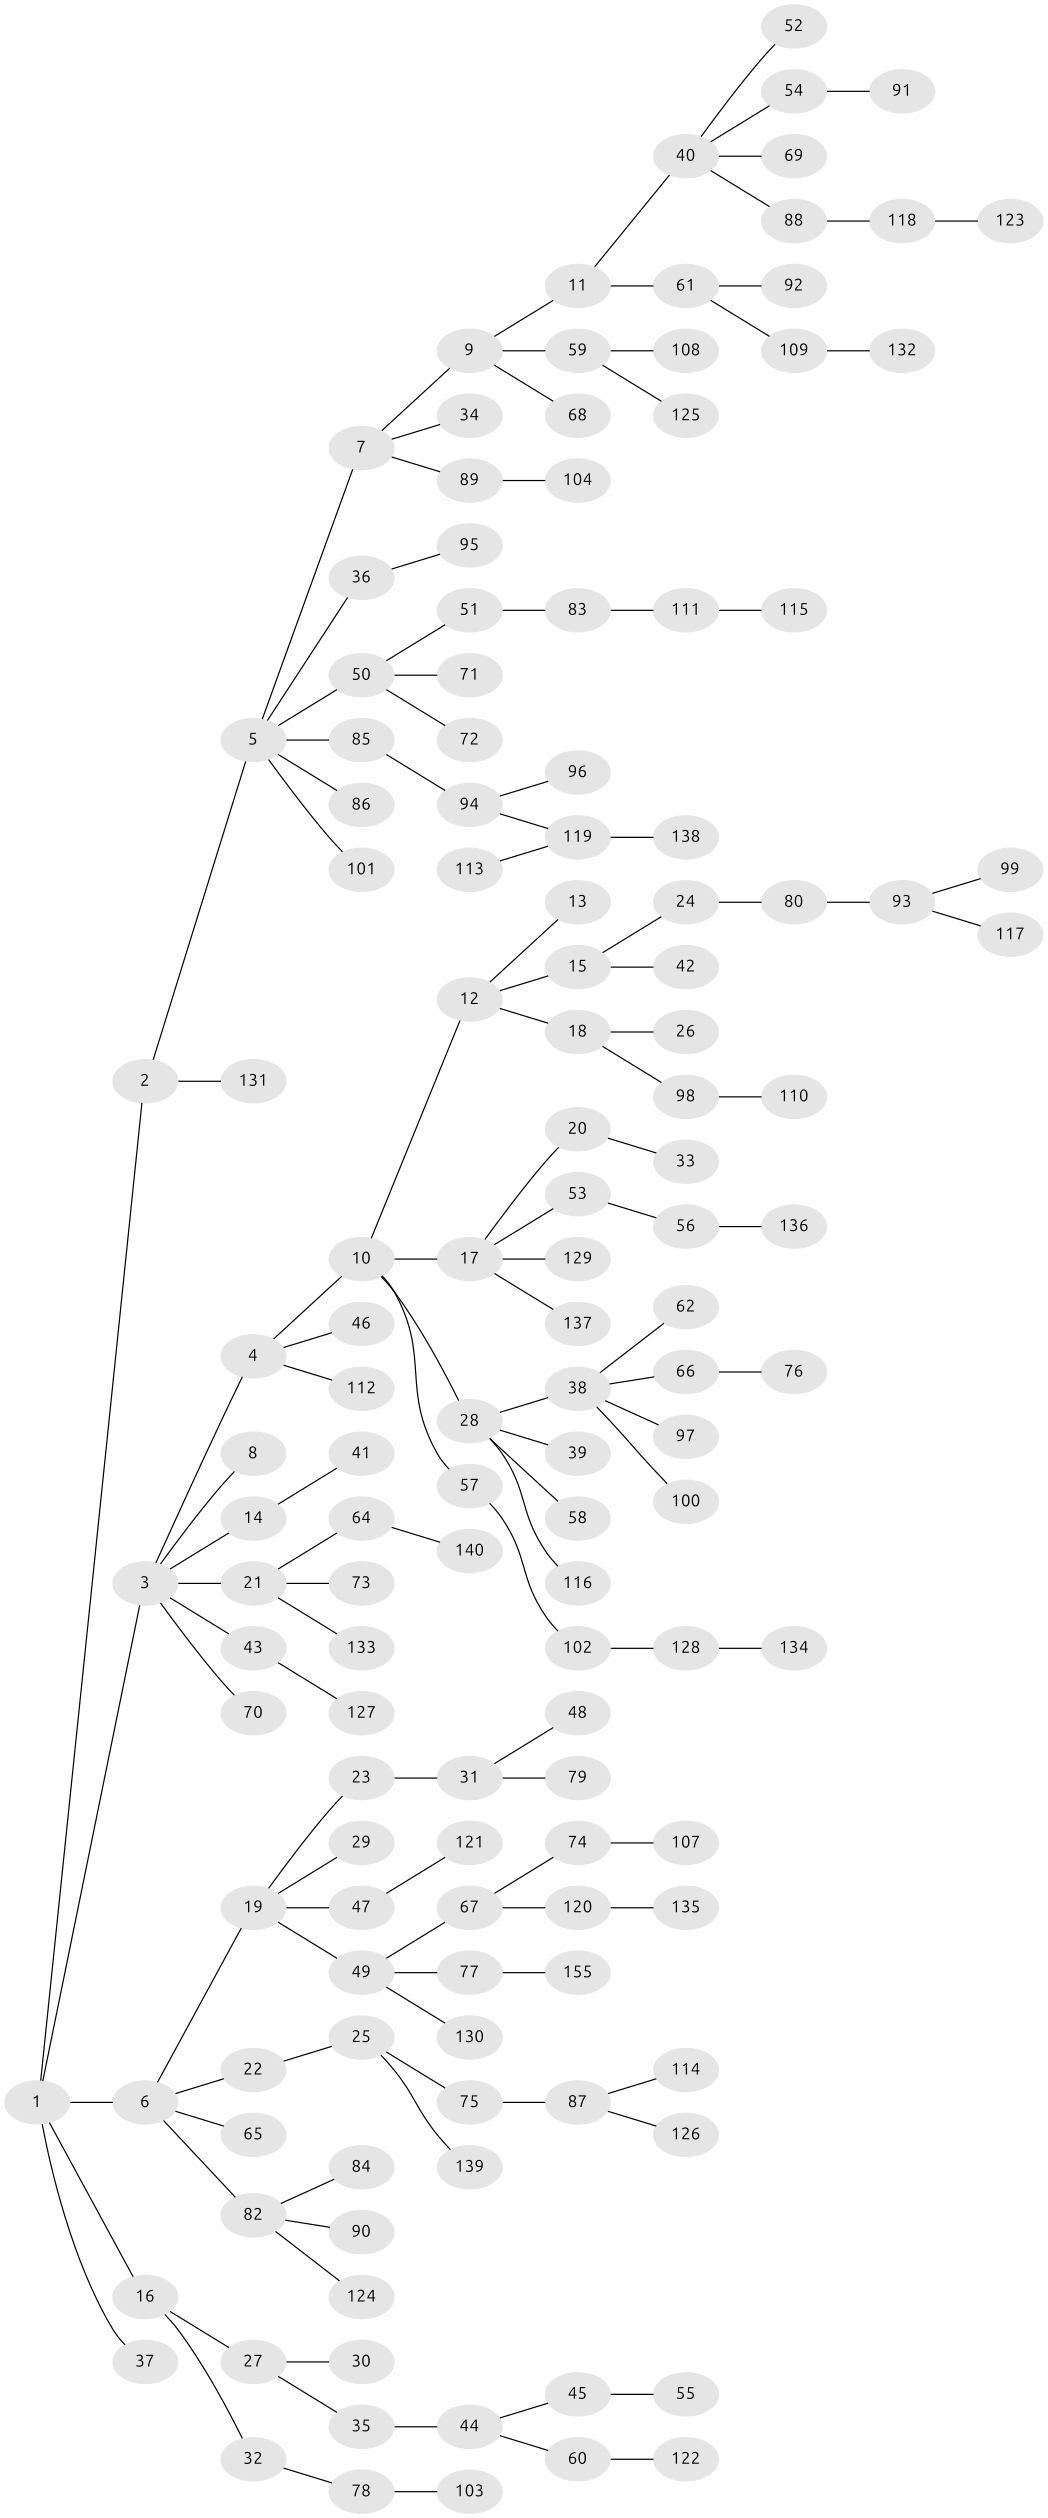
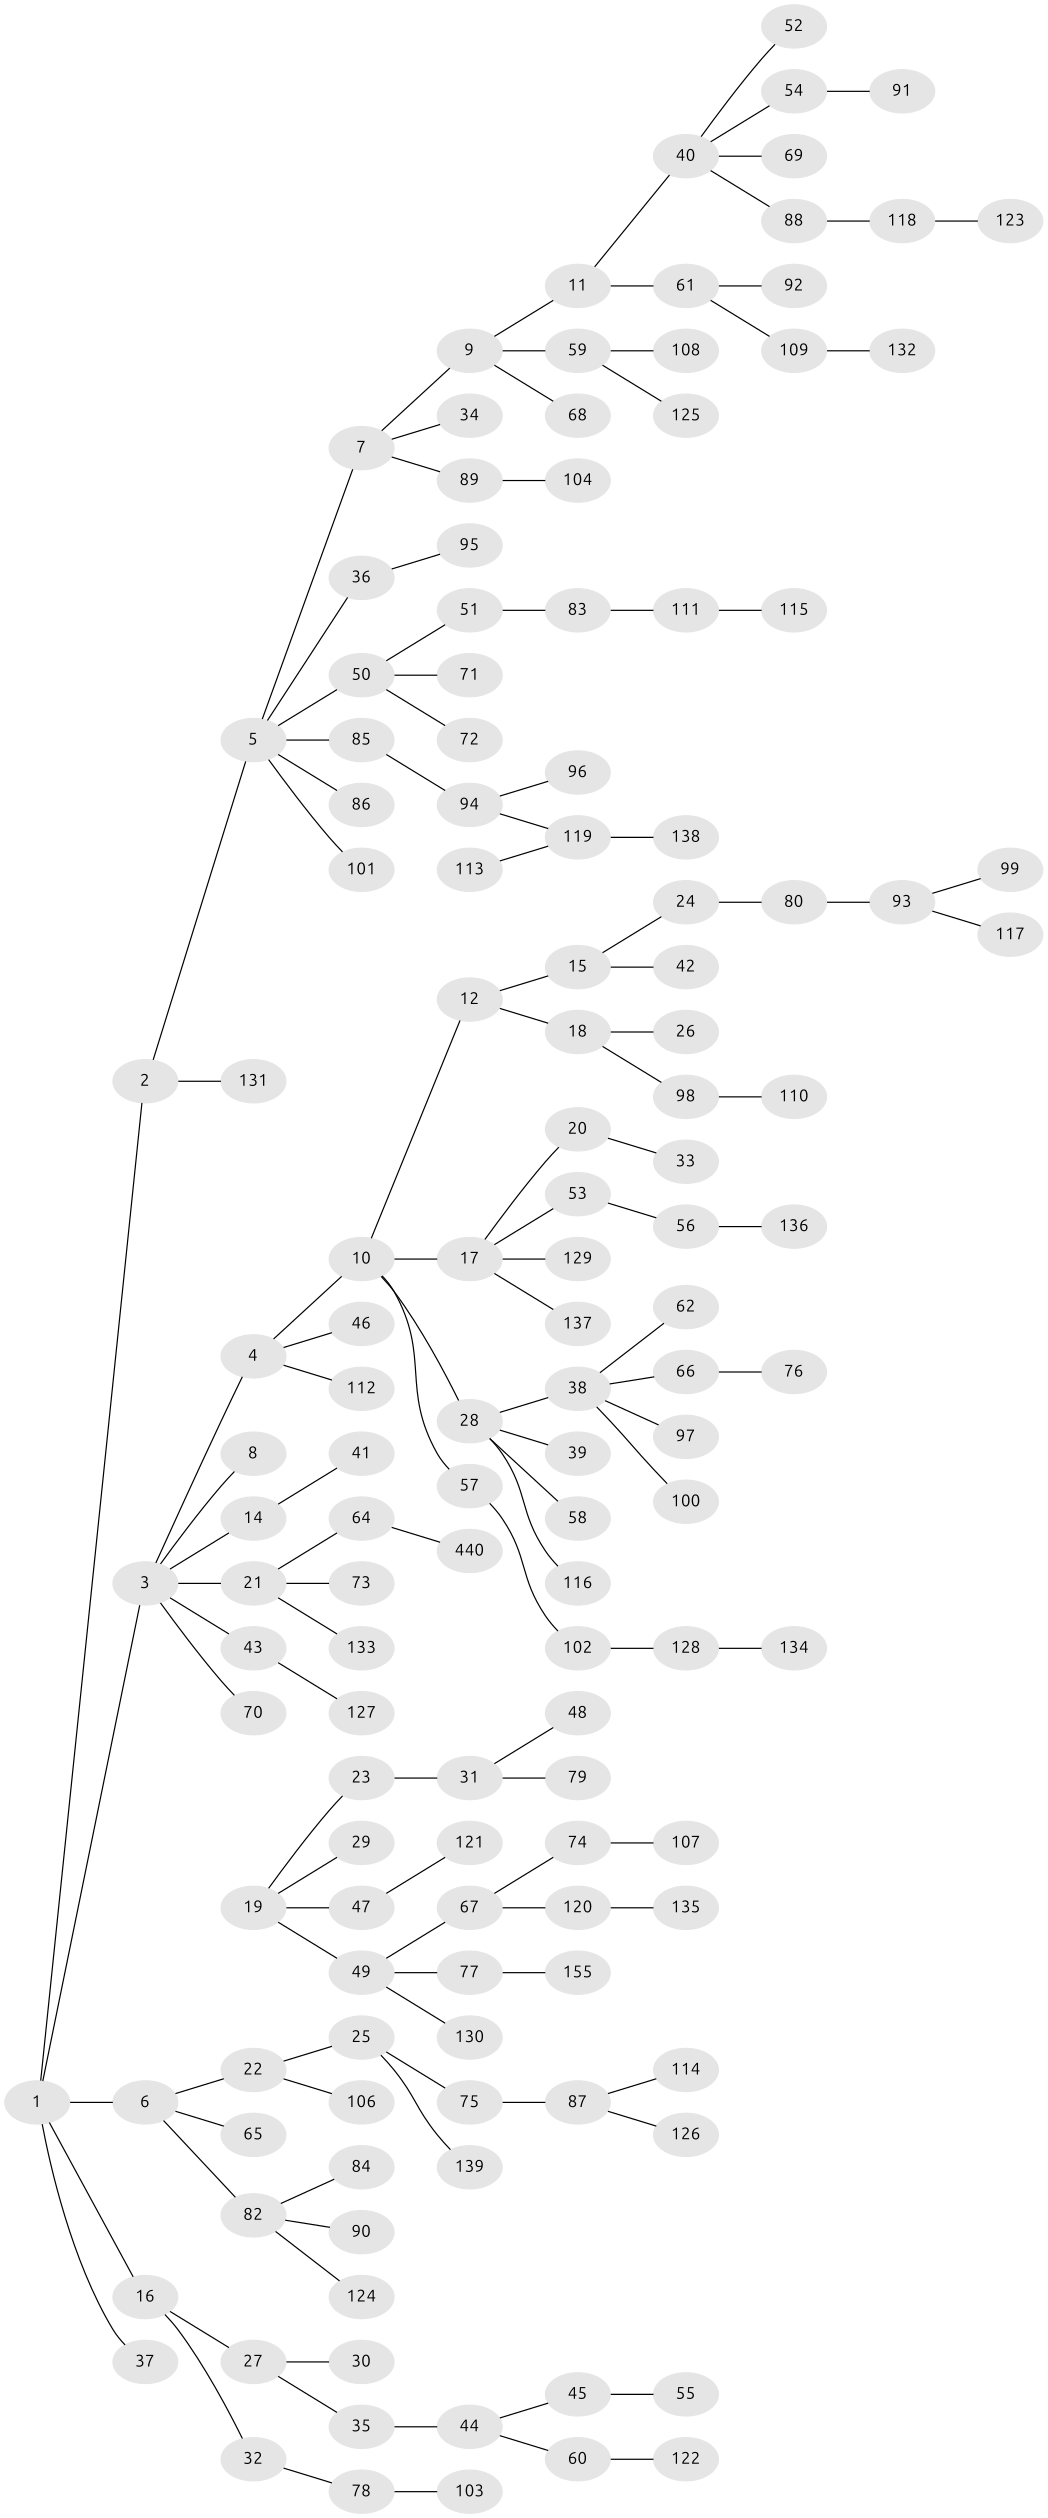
node "13": removed
node "140": label "140" -> "440"
edge "19" -- "6": removed
node "106": added
